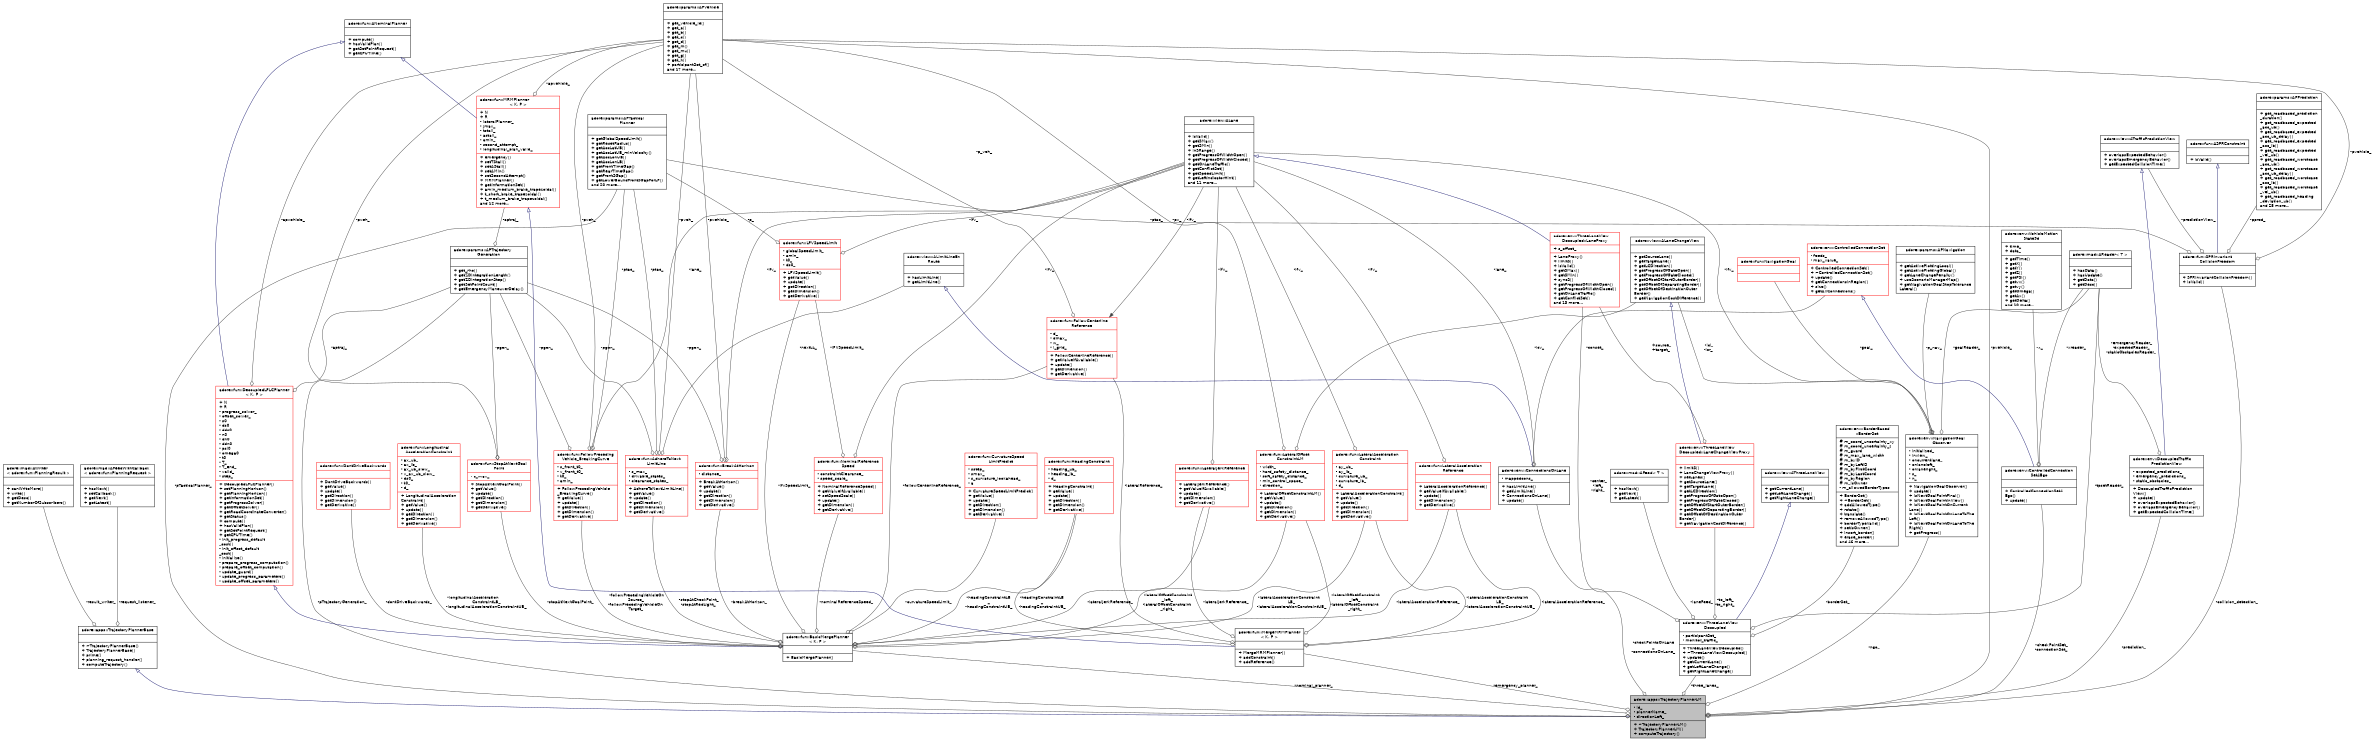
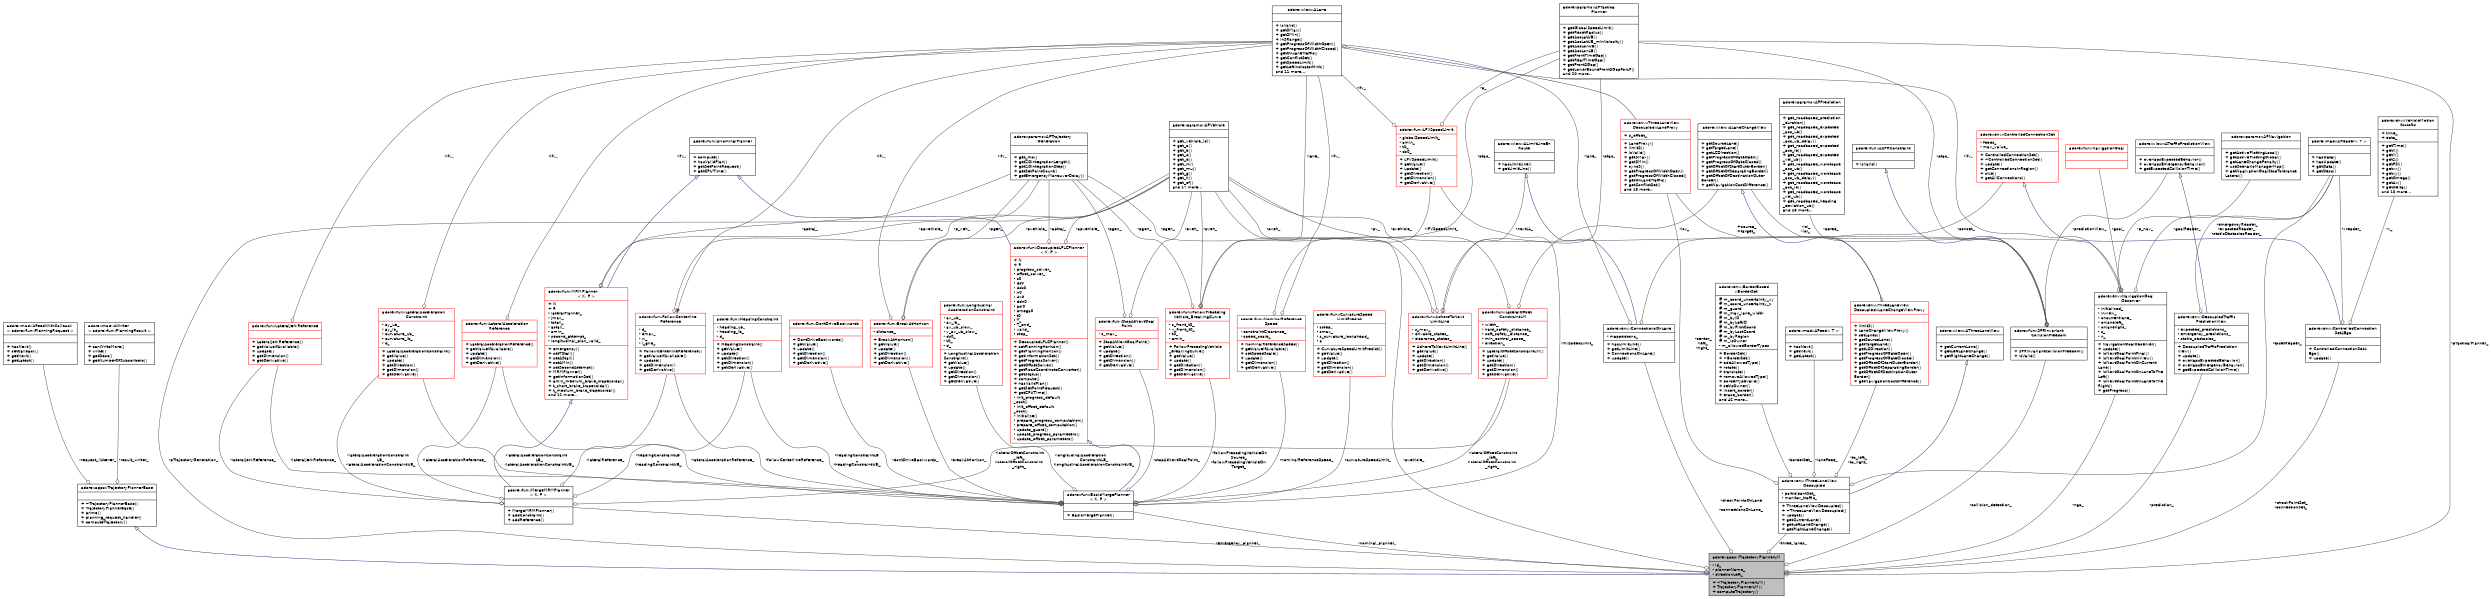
node "adore::params::APVehicle": text "+ participantSet_cf()" -> "+ get_cf()"
edge "adore::fun::MRMPlanner" -> "adore::params::APTrajectory": reversed
edge "adore::fun::AdhereToNext" -> "adore::fun::BasicMergePlanner": removed, label "-stopAtCheckPoint_ -stopAtRedLight_"
